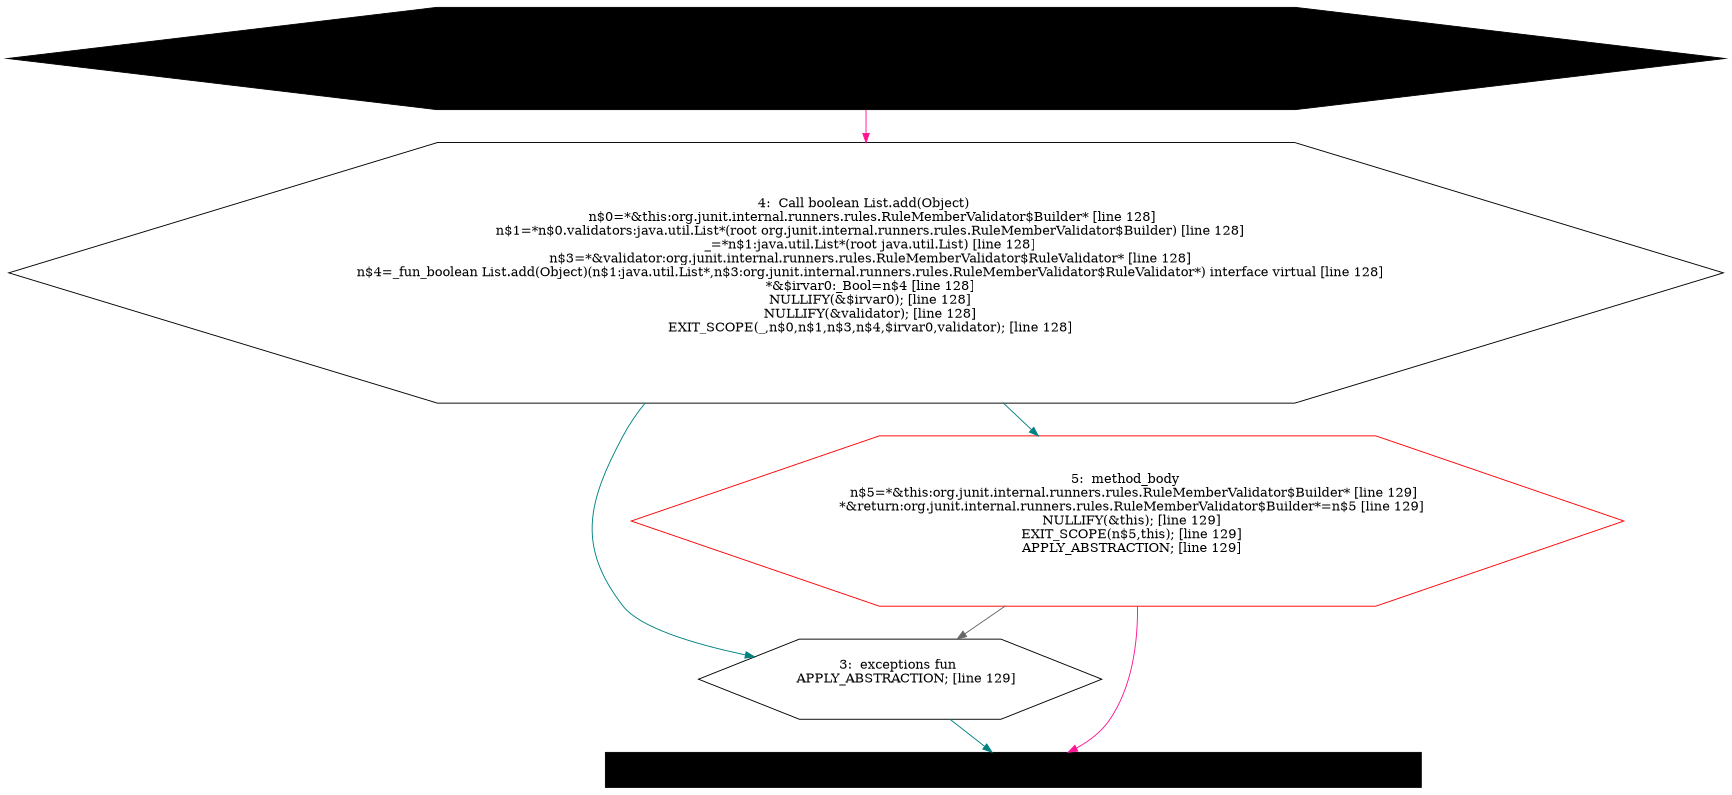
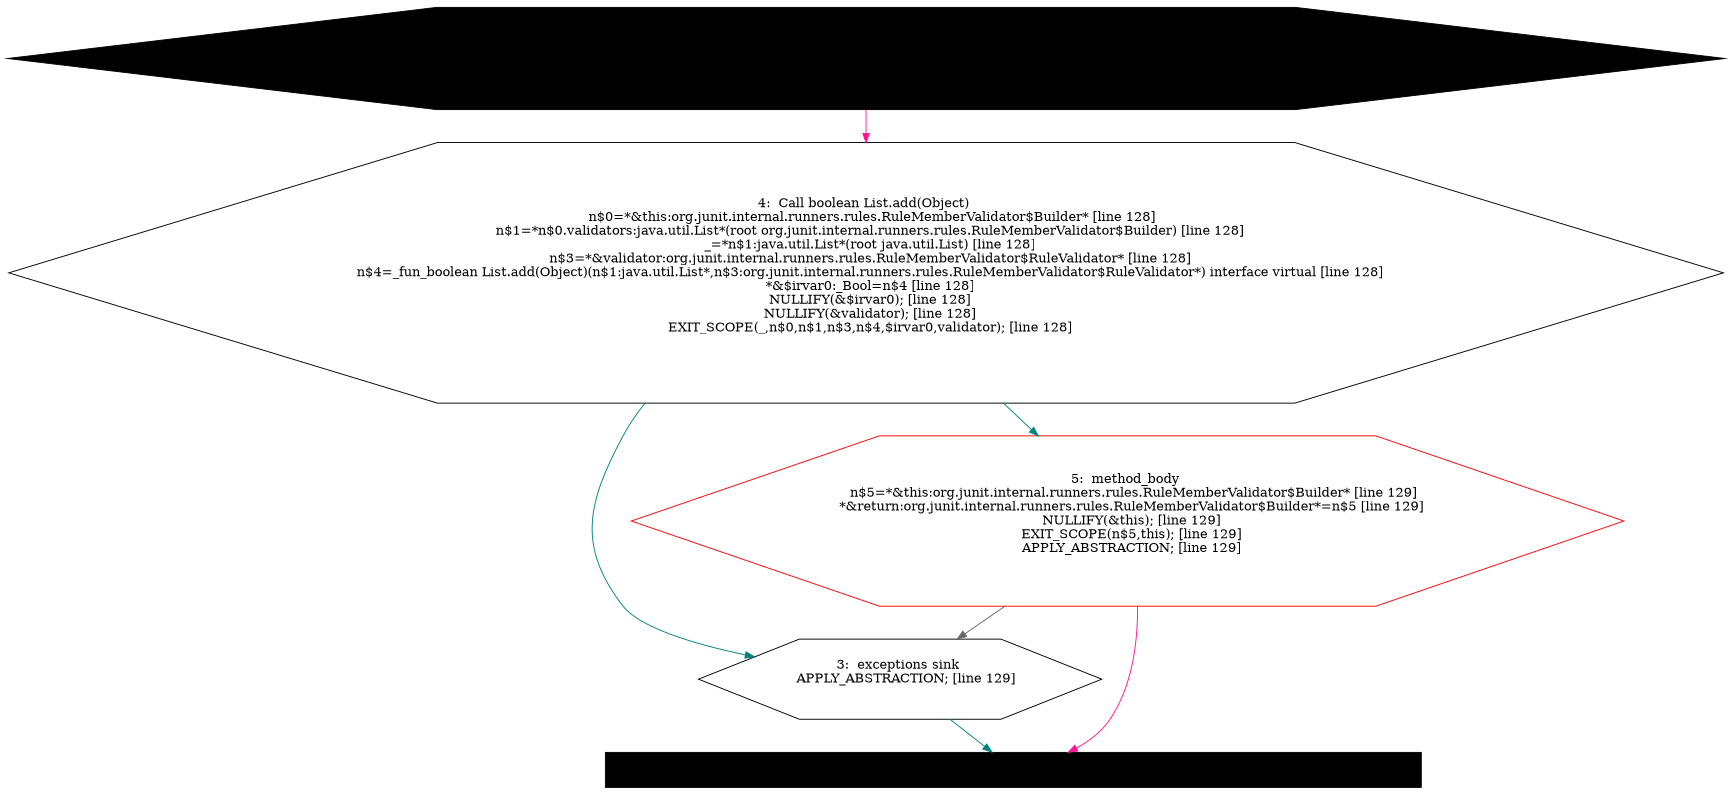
node "3:  exceptions fun APPLY_ABSTRACTION; [line 129]": label "3:  exceptions fun APPLY_ABSTRACTION; [line 129]" -> "3:  exceptions sink APPLY_ABSTRACTION; [line 129]"
